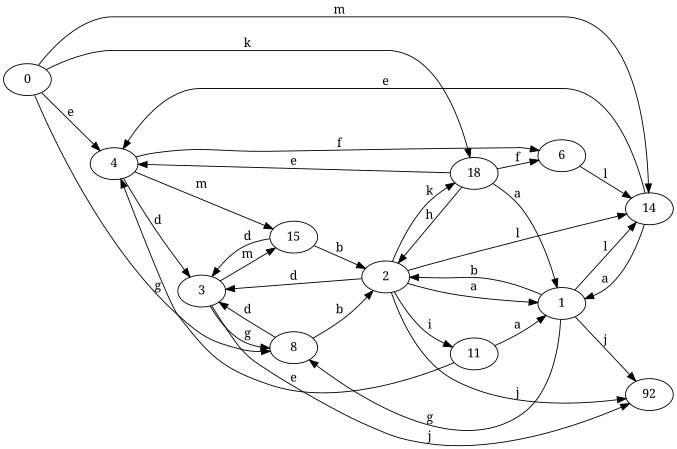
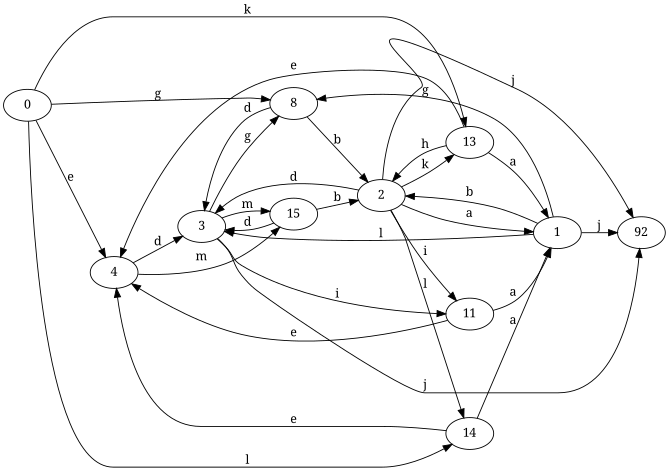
edge "0" -> "14": label "m" -> "l"
node "6": removed
node "18": label "18" -> "13"
edge "1" -> "14": now "1" -> "3"
edge "3" -> "11": added, label "i"
